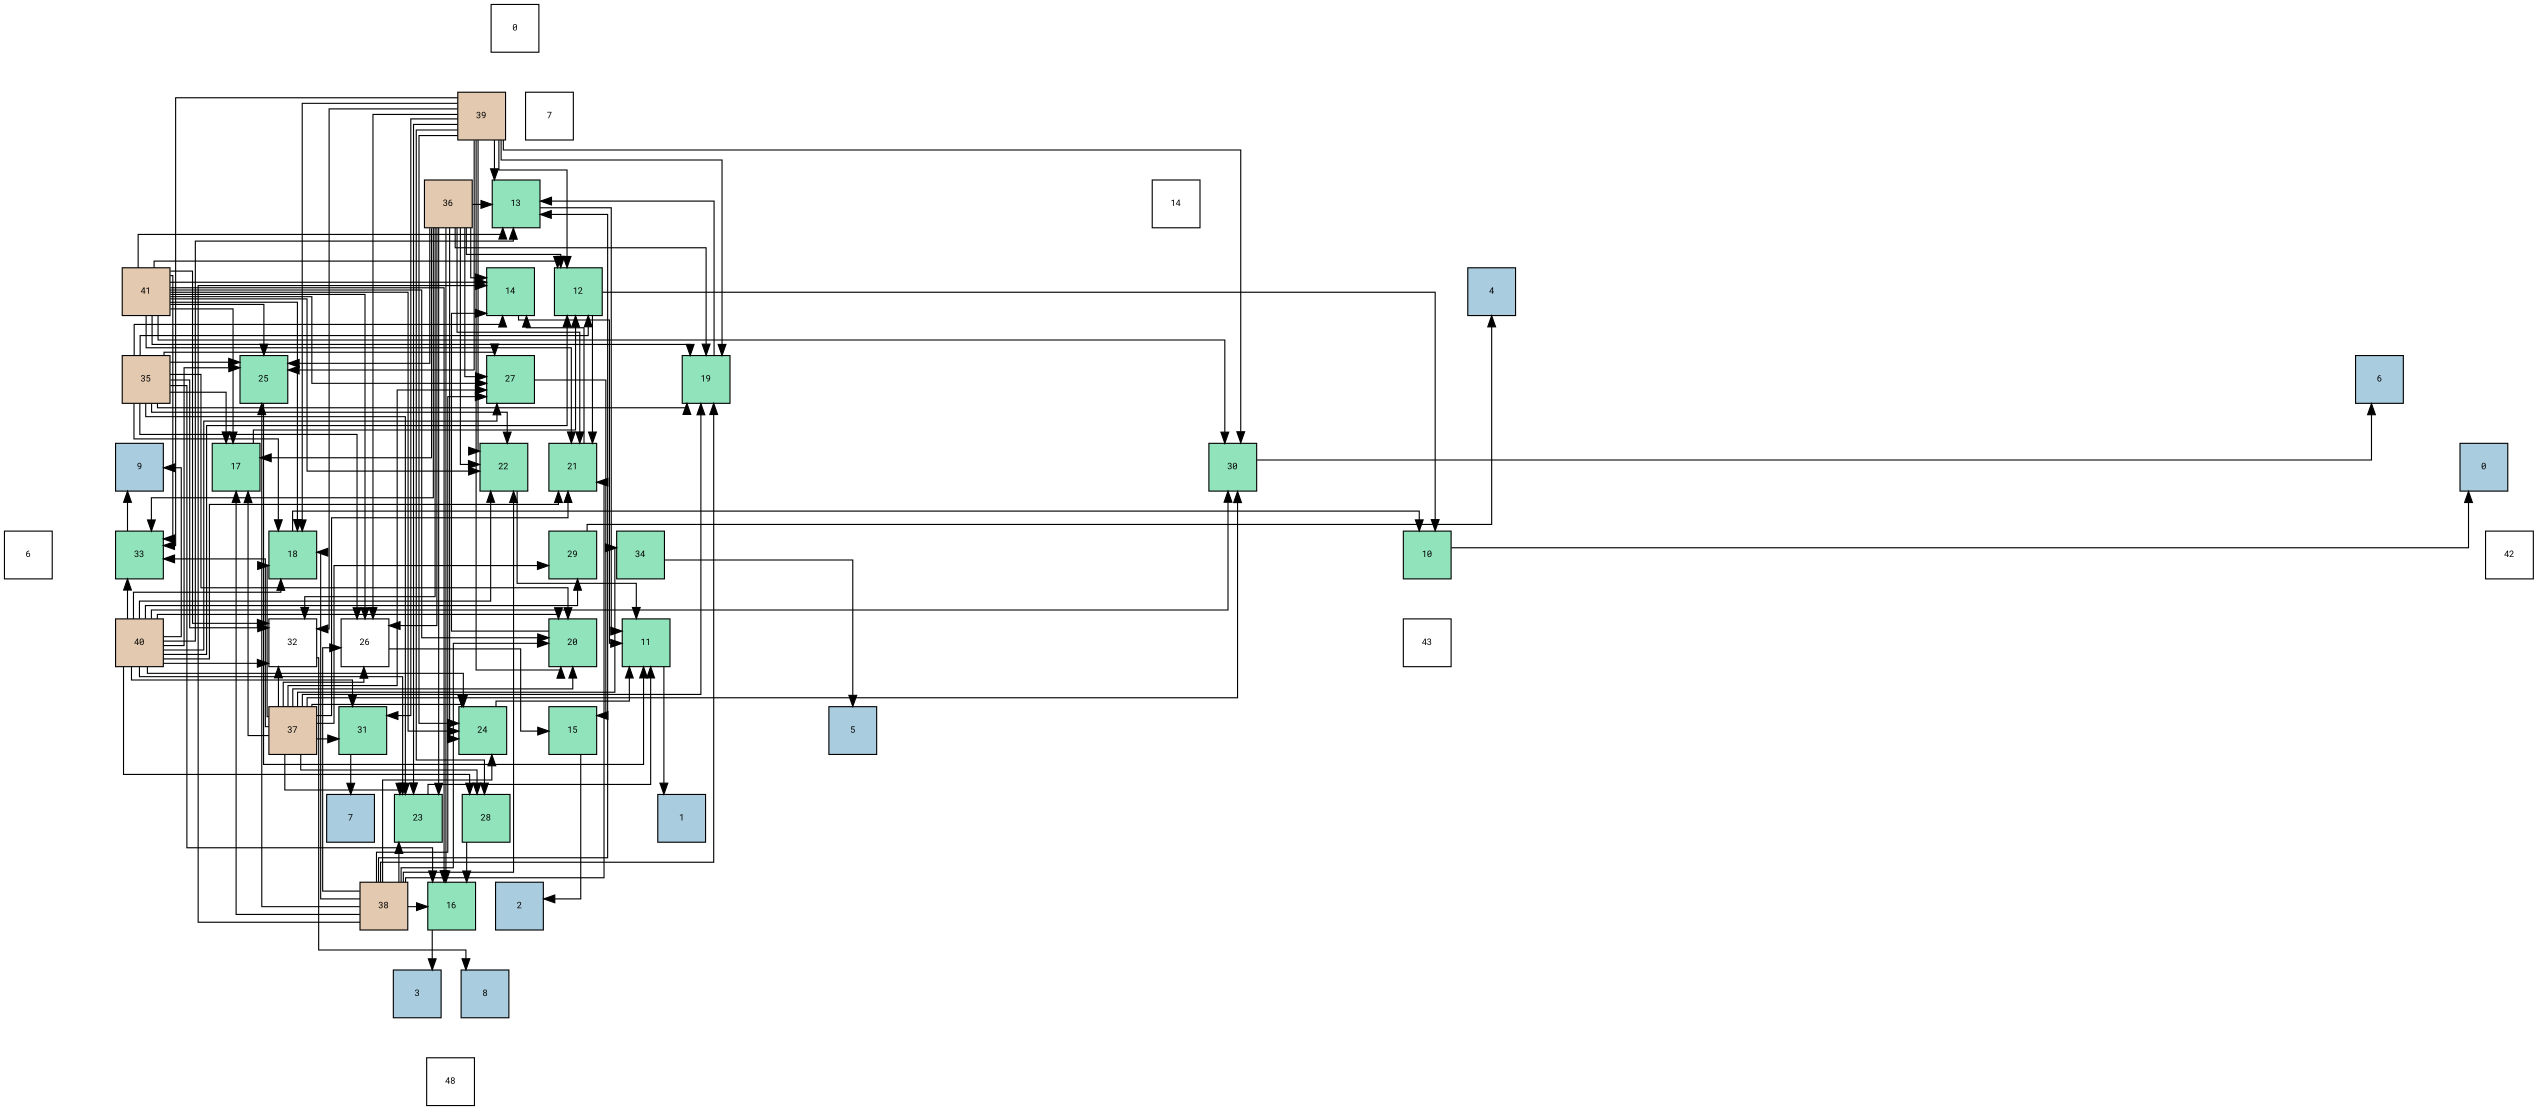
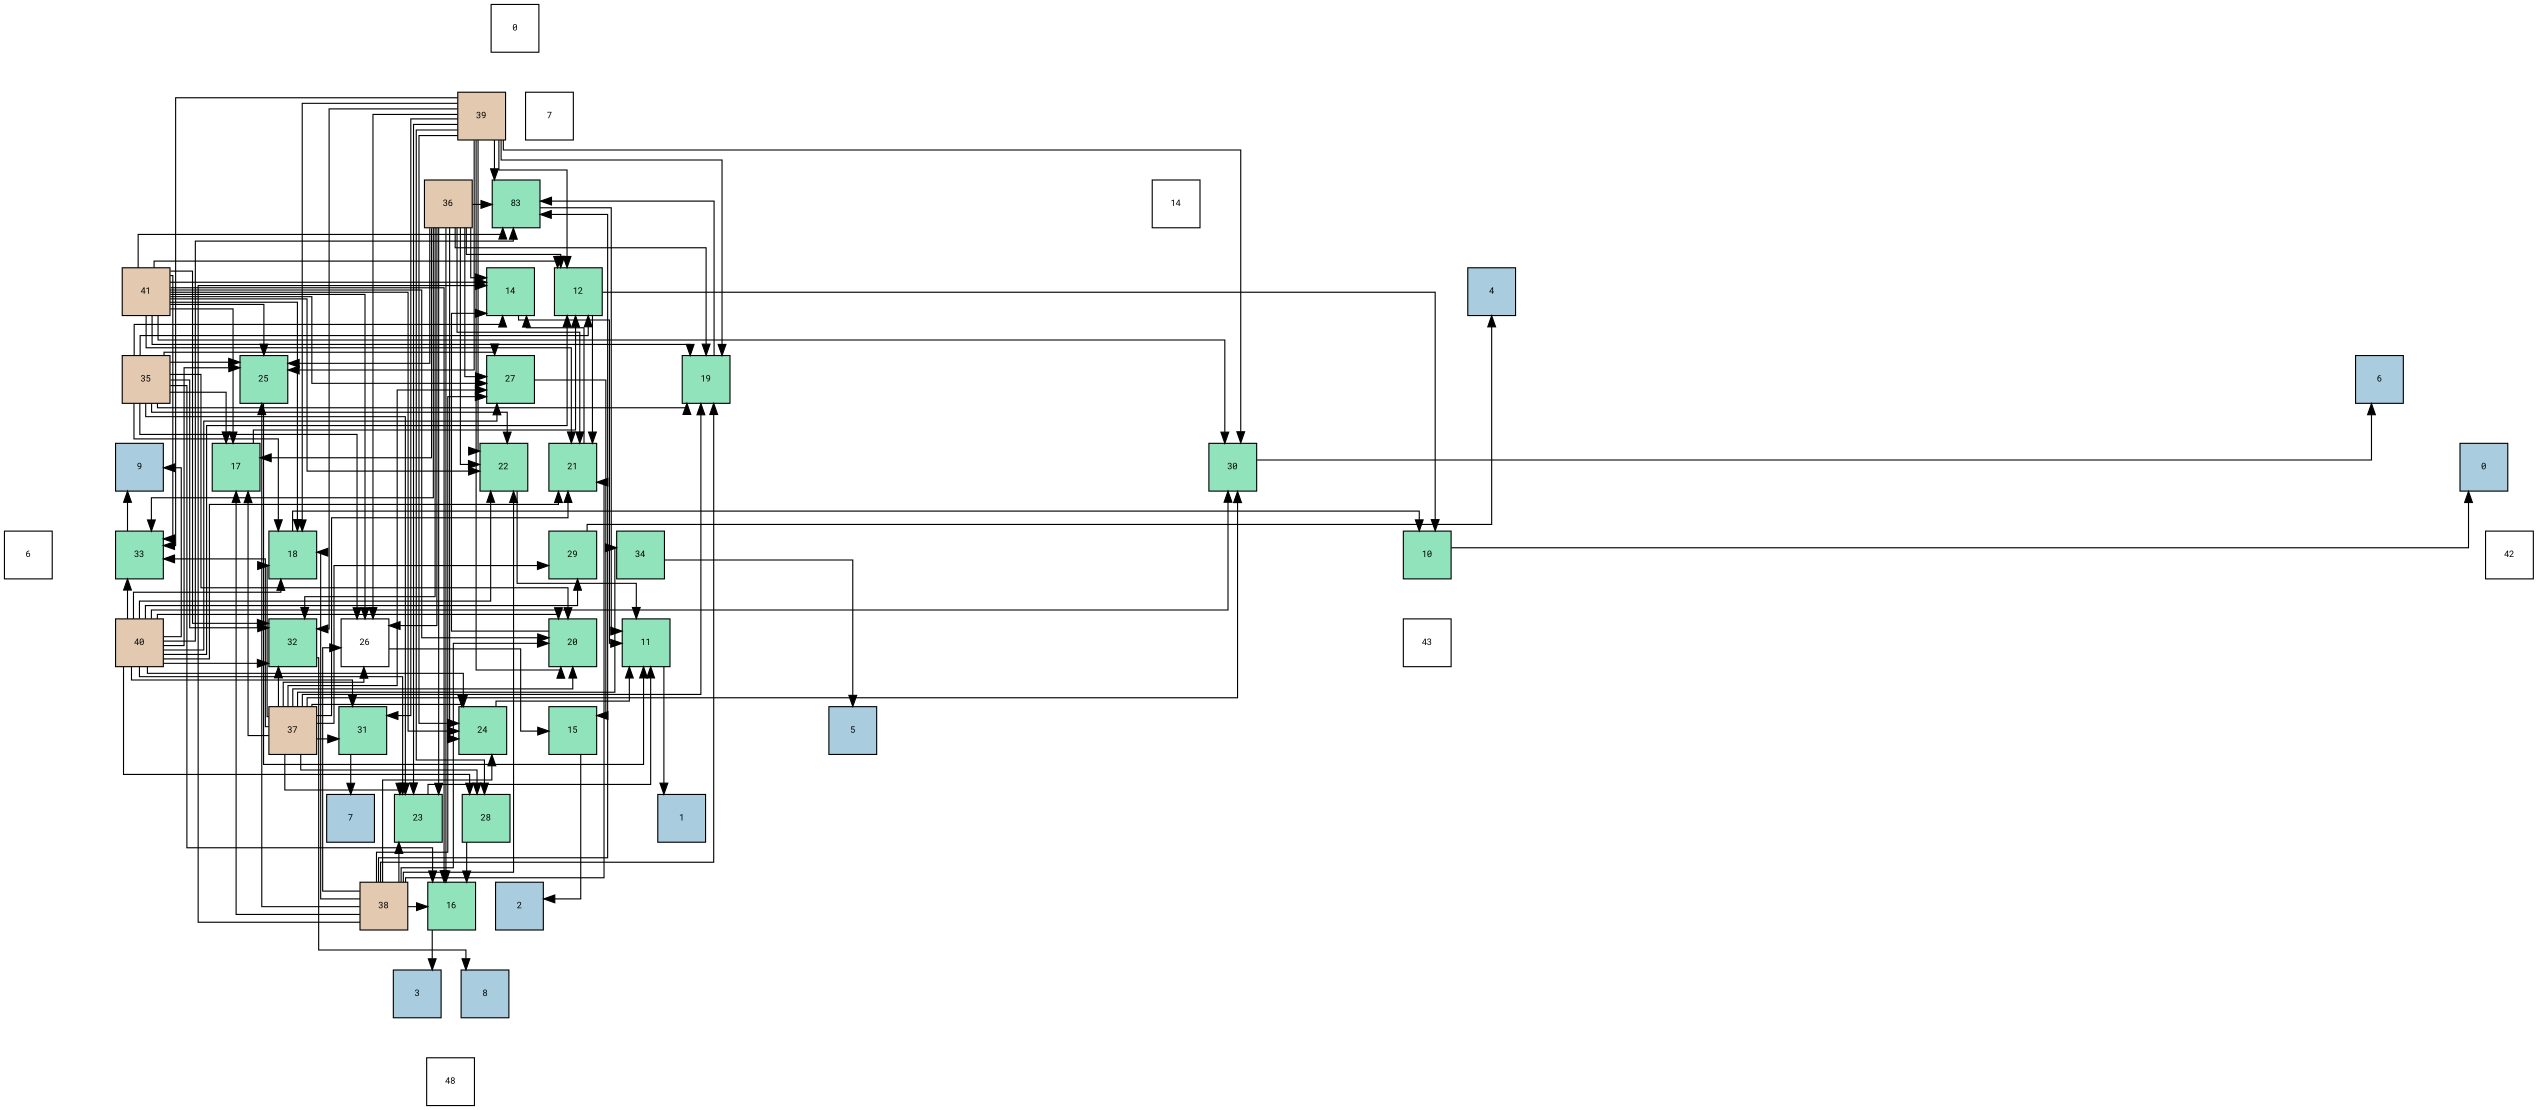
node "13": label "13" -> "83"
node "32": fillcolor #ffffff -> #91e3bb
